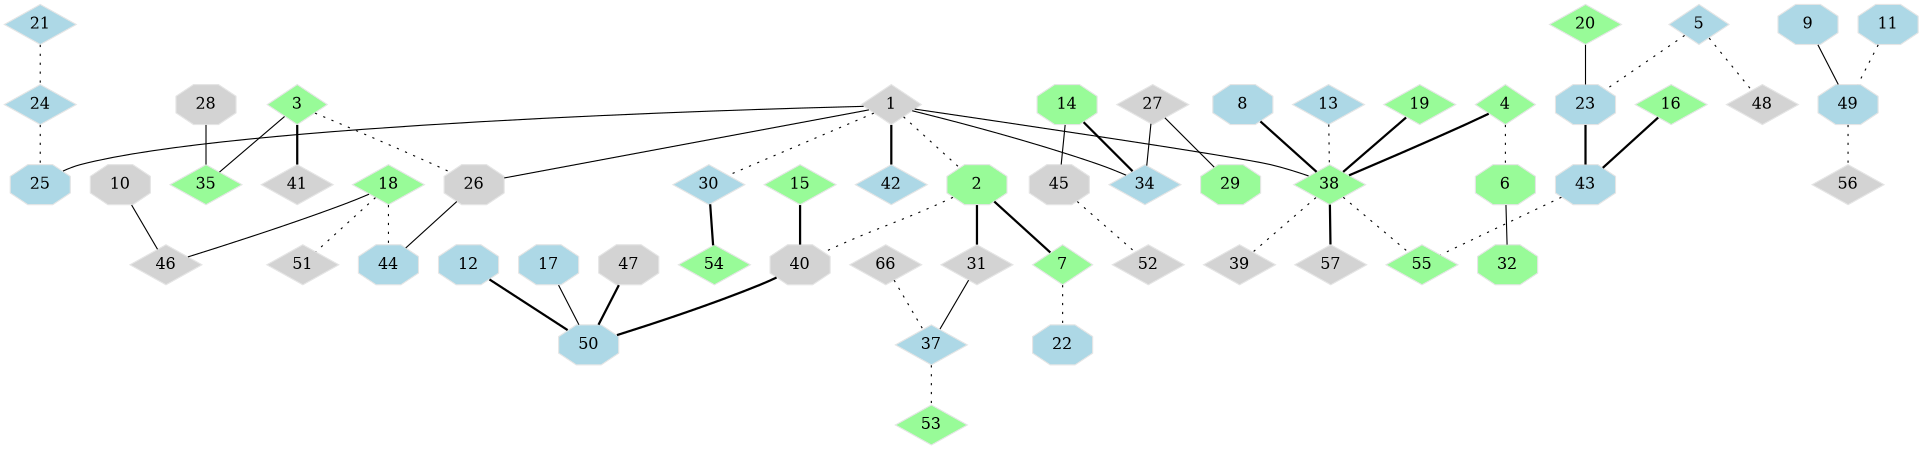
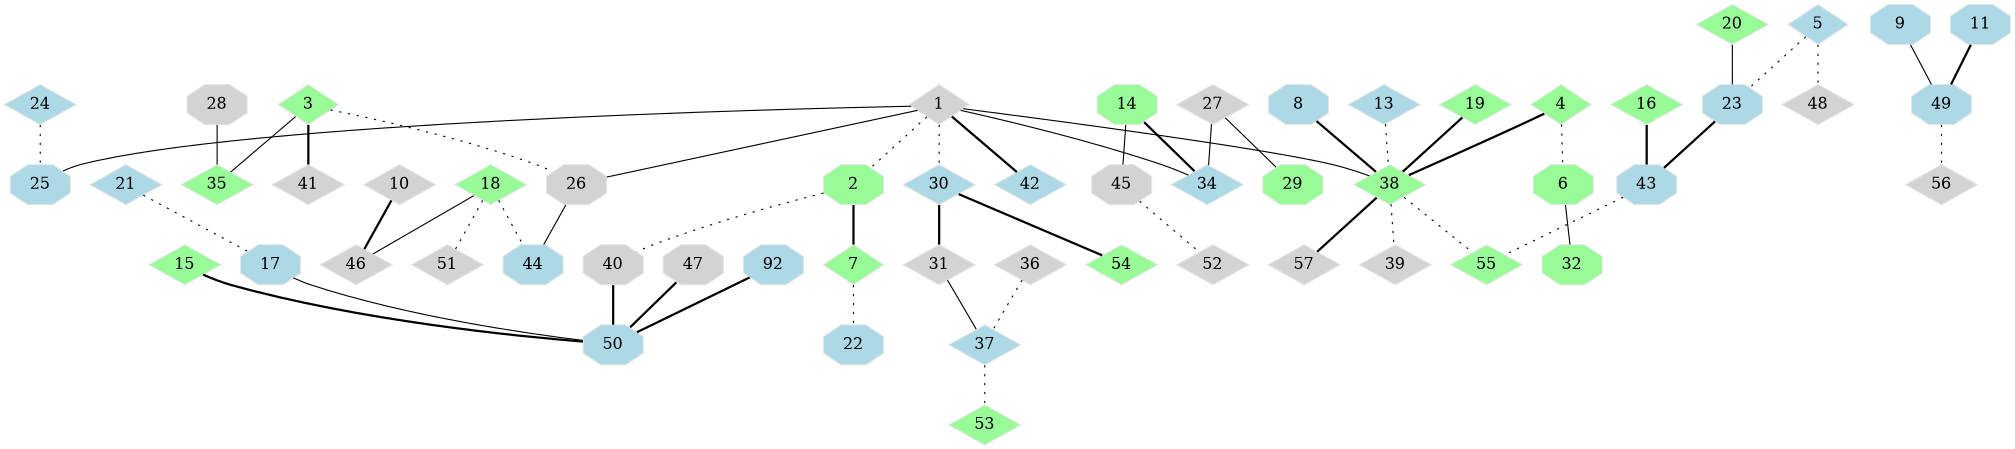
edge "21" -- "24": now "21" -- "17"
edge "11" -- "49": style dotted -> bold
node "10": shape octagon -> diamond
edge "15" -- "40": now "15" -- "50"
edge "2" -- "31": now "30" -- "31"
edge "10" -- "46": style solid -> bold
node "12": label "12" -> "92"
node "66": label "66" -> "36"
